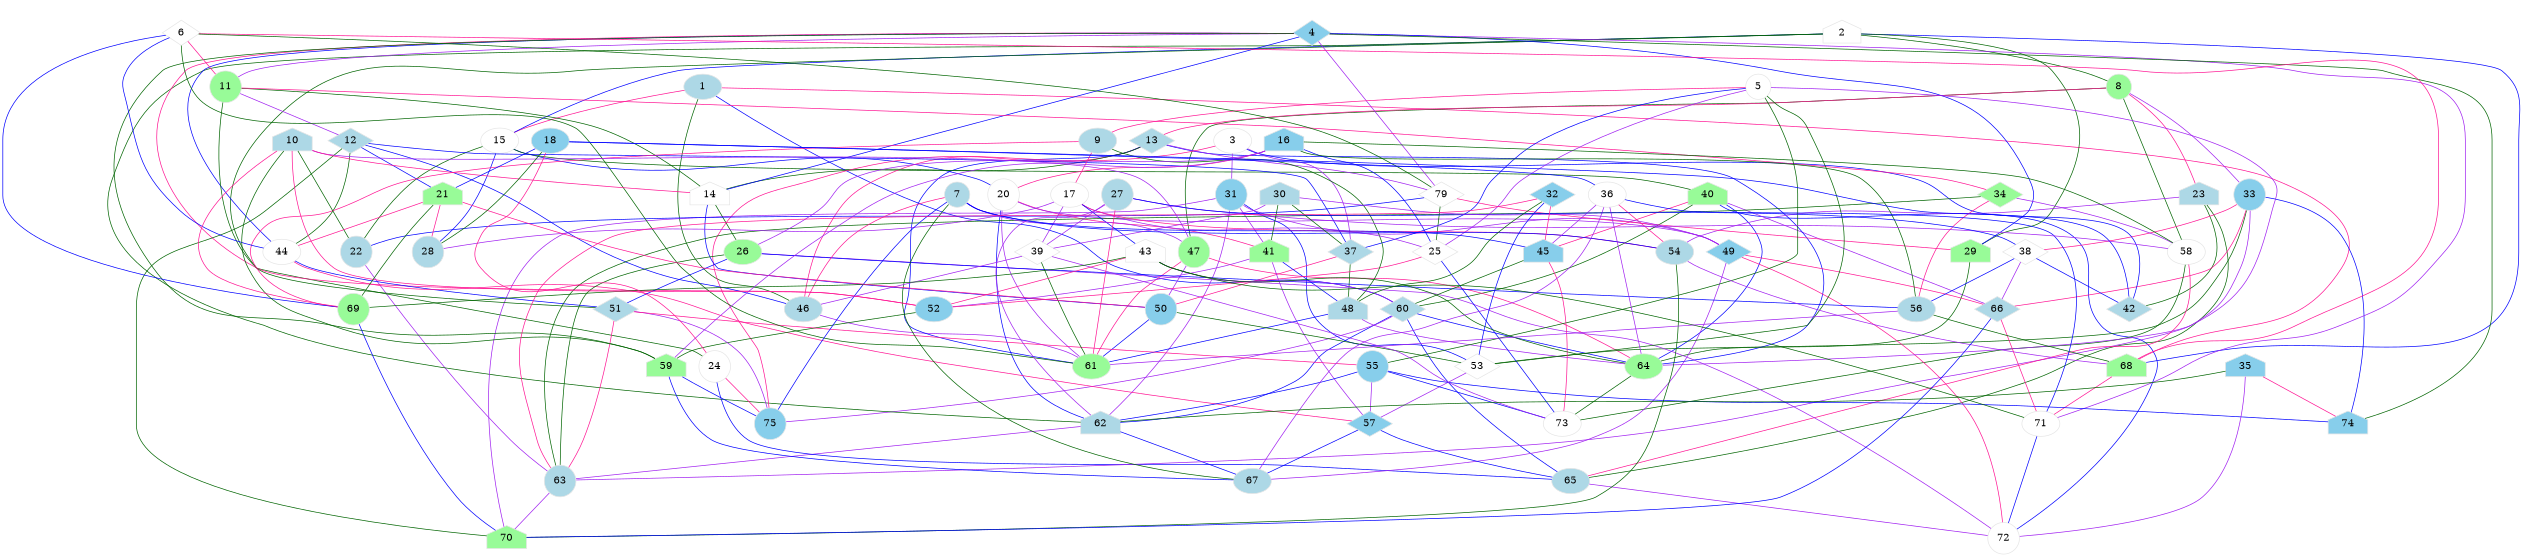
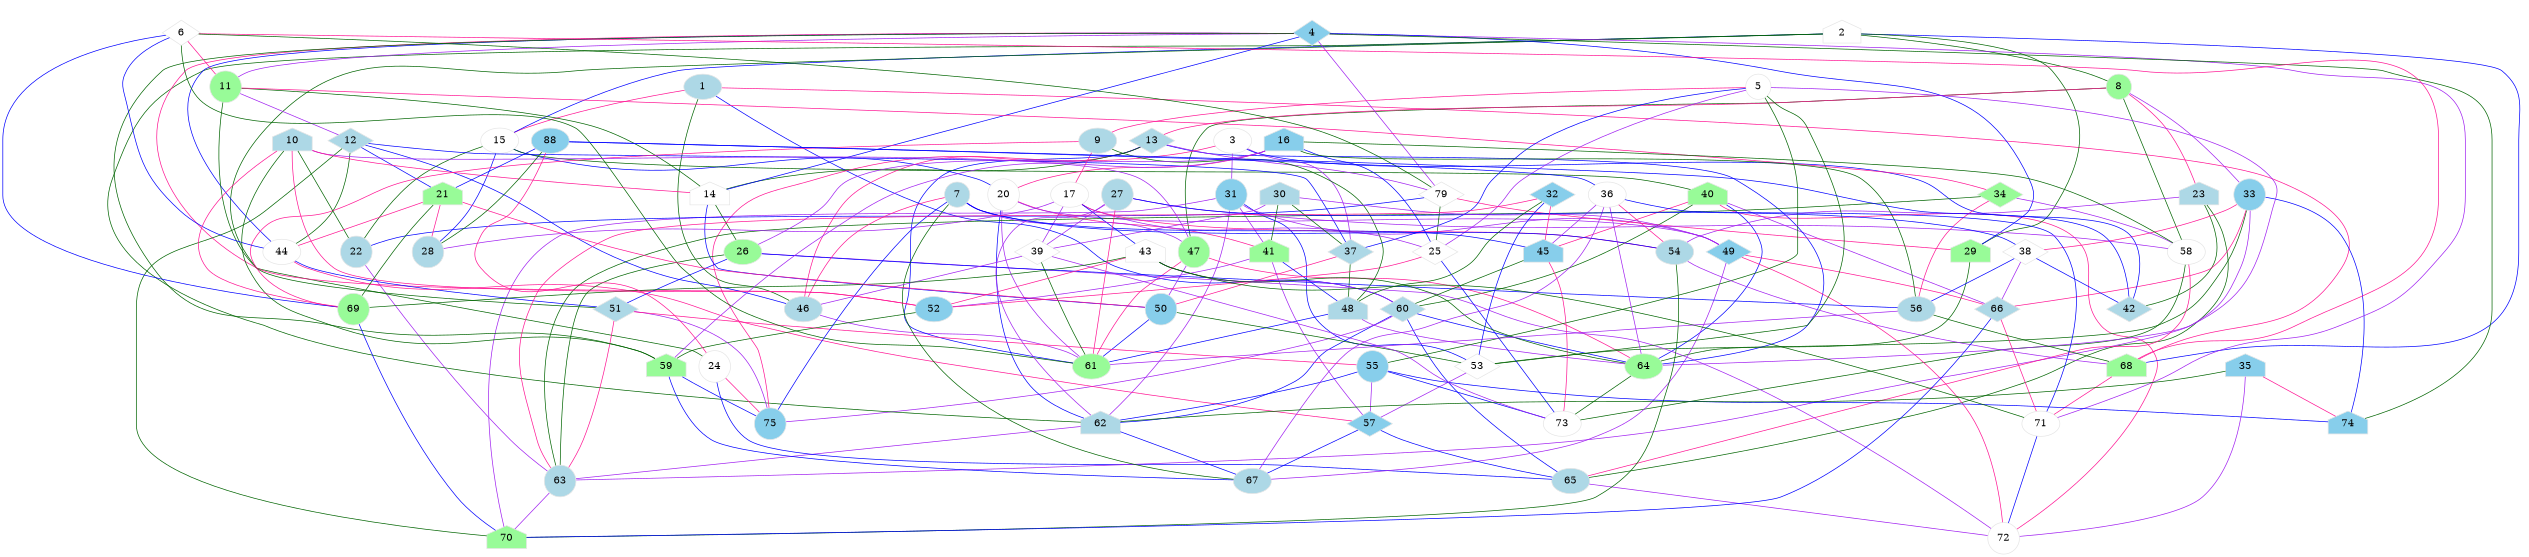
node "18": label "18" -> "88"
edge "40" -- "72": color blue -> deeppink
